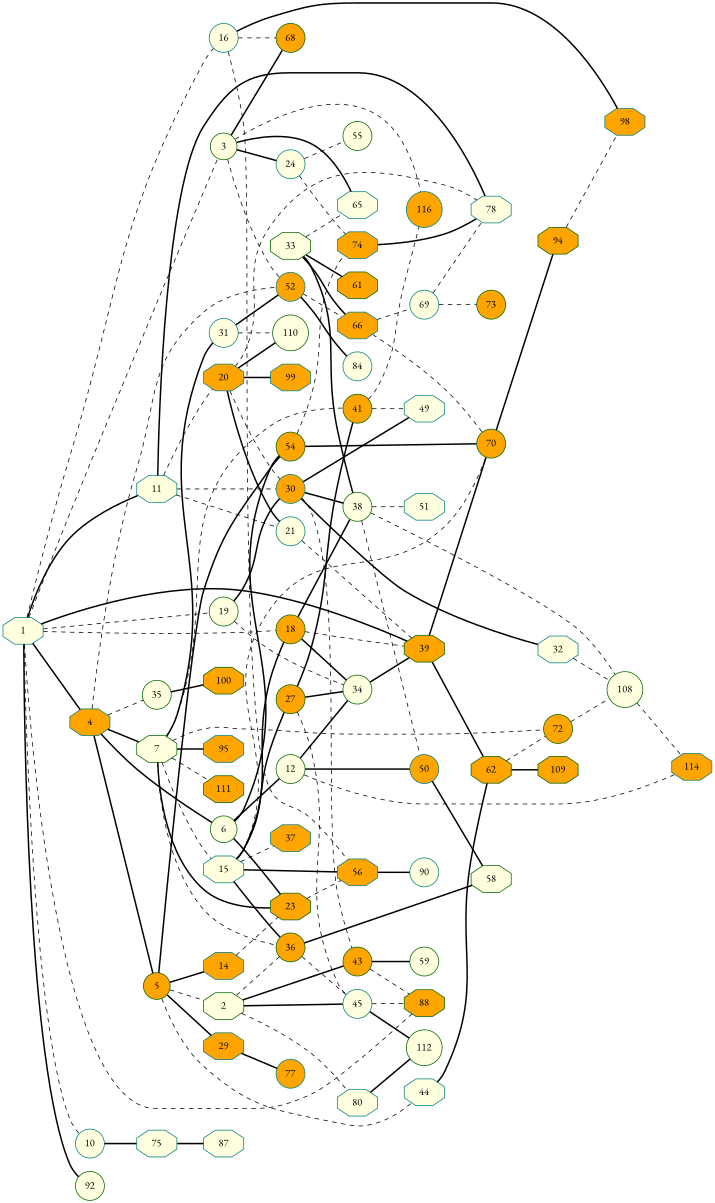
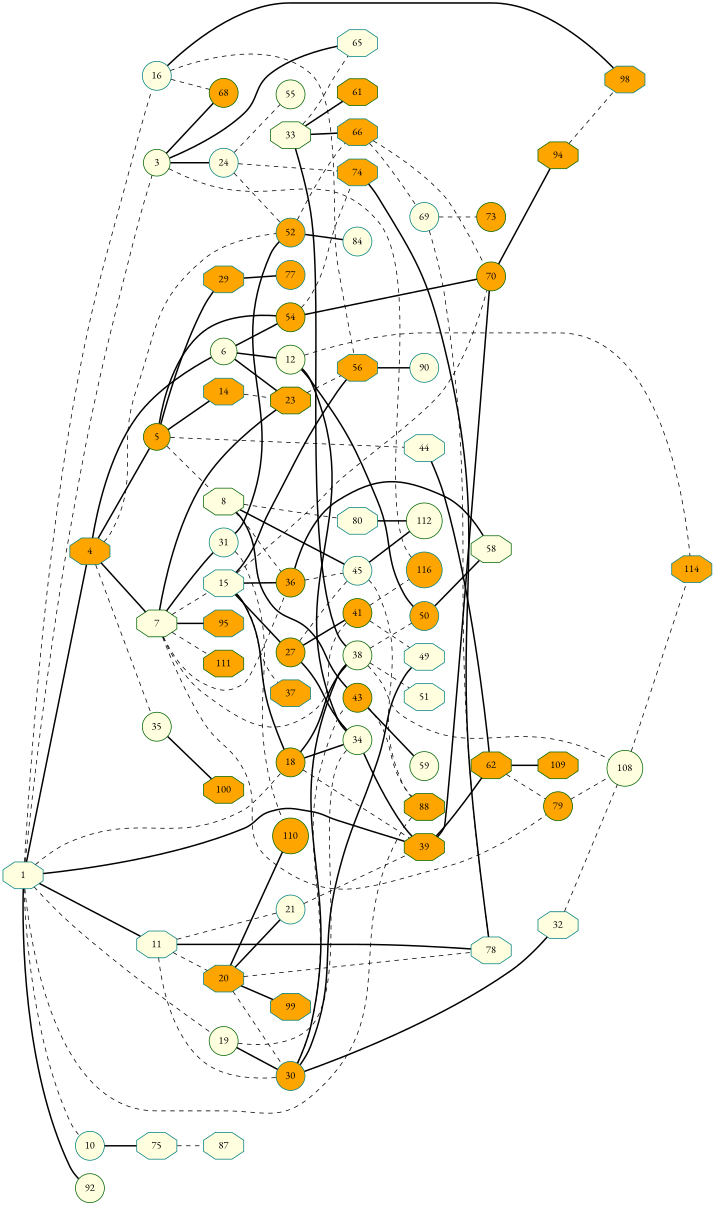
edge "3" -- "52": now "24" -- "52"
node "110": fillcolor lightyellow -> orange
node "72": label "72" -> "79"
node "2": label "2" -> "8"
edge "75" -- "87": style bold -> dashed
